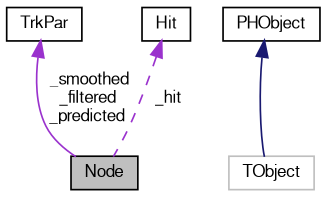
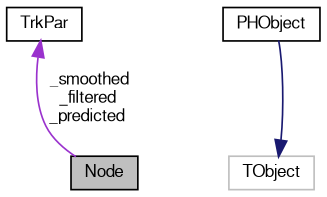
node "Hit": removed
edge "TObject" -> "PHObject": reversed
